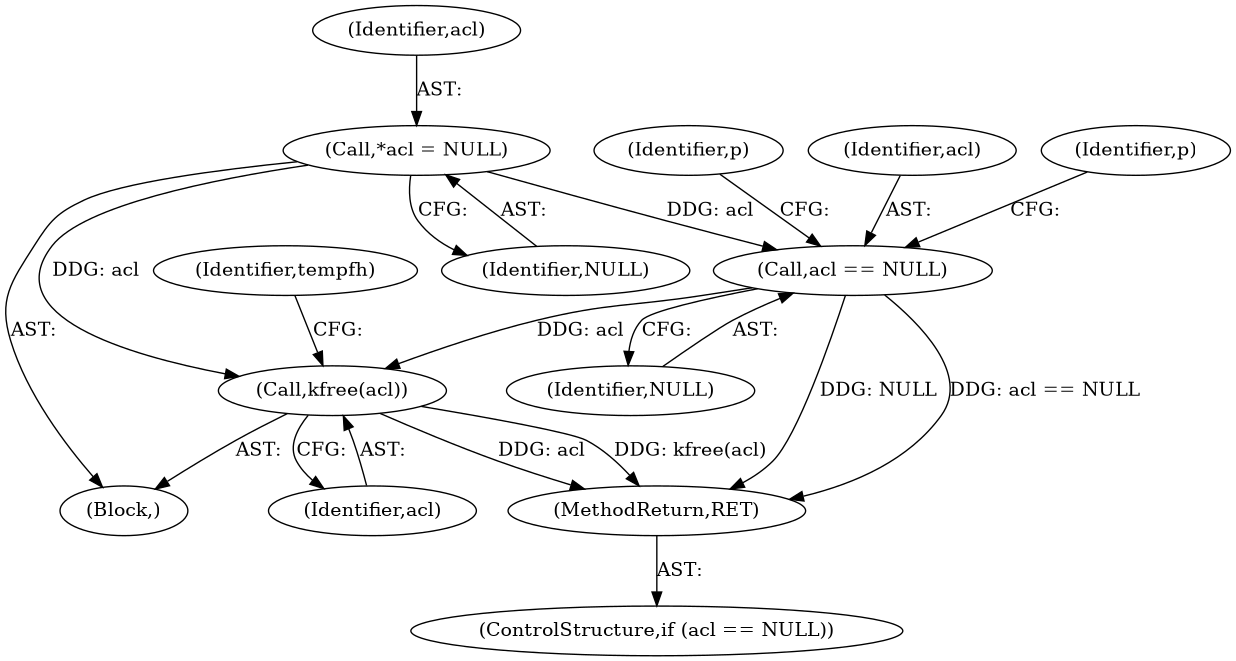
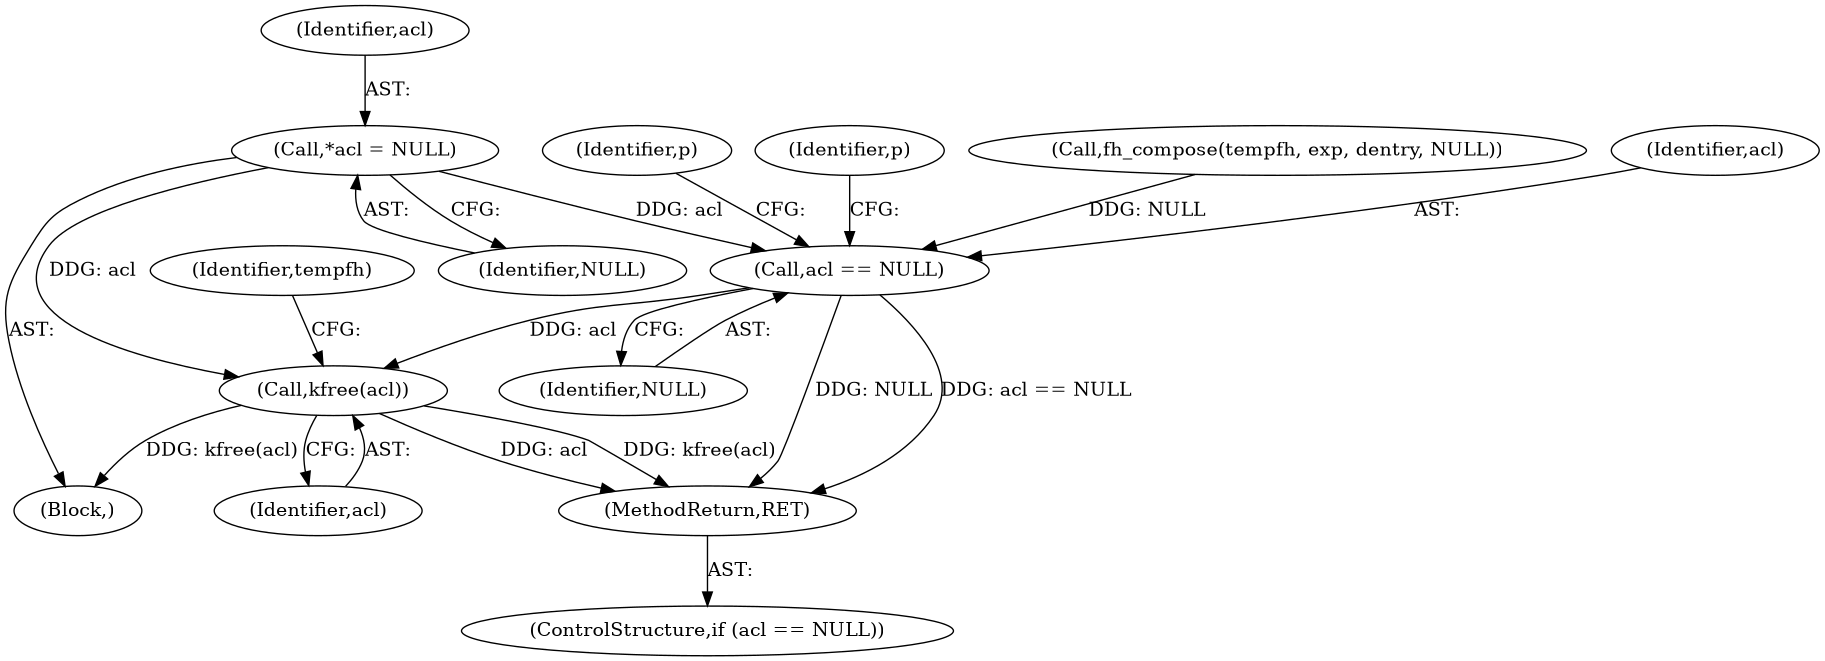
node "(Call,fh_compose(tempfh, exp, dentry, NULL))": added
edge "(Call,kfree(acl))" -> "(Block,)": label "AST: " -> "DDG: kfree(acl)"
